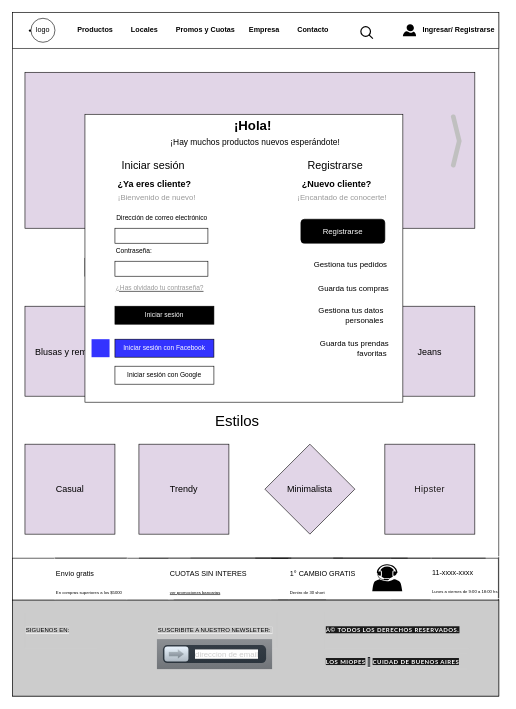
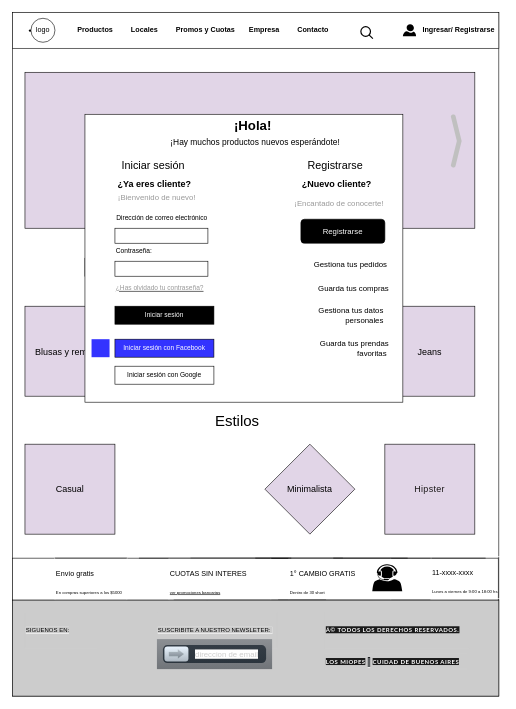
node "¡Encantado de conocerte!": moved (342, 197) -> (339, 203)
node "Trendy": removed
